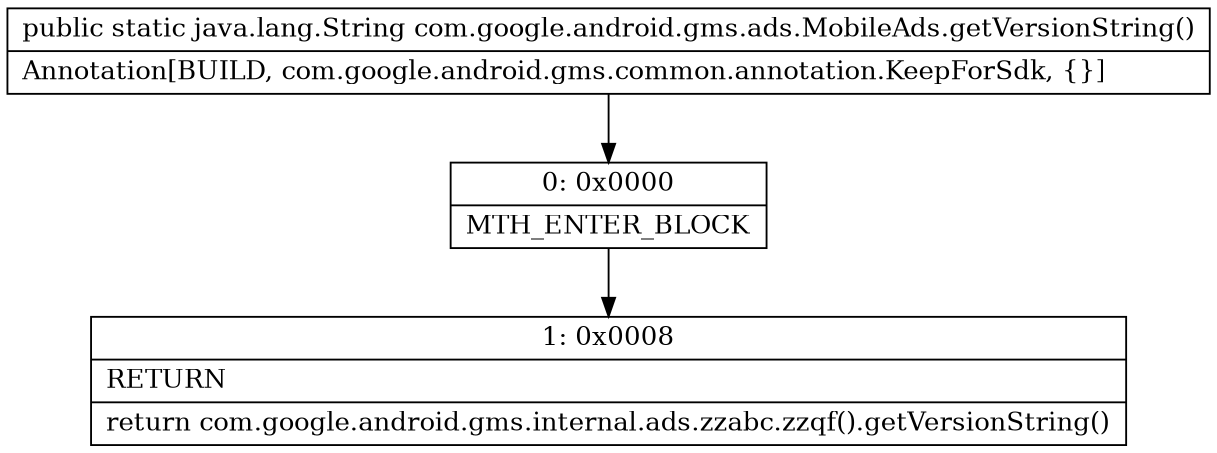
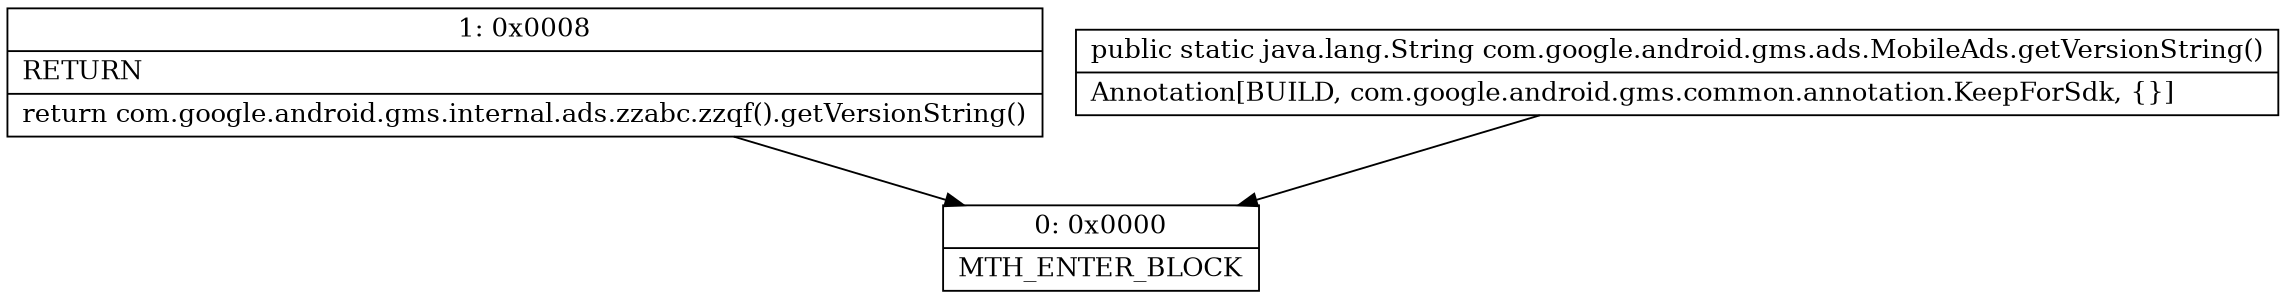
edge "0: 0x0000" -> "1: 0x0008": reversed
